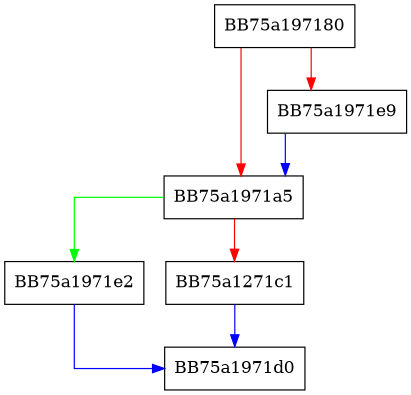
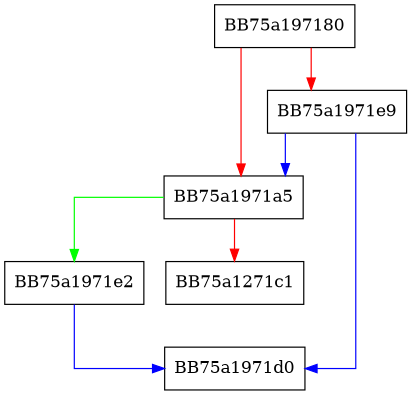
edge "BB75a1271c1" -> "BB75a1971d0": now "BB75a1971e9" -> "BB75a1971d0"
